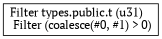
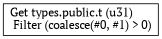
node "Filter types.public.t (u31) Filter (coalesce(#0, #1) > 0)": label "Filter types.public.t (u31) Filter (coalesce(#0, #1) > 0)" -> "Get types.public.t (u31) Filter (coalesce(#0, #1) > 0)"
